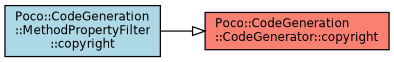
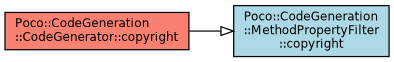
edge "Poco::CodeGeneration ::MethodPropertyFilter ::copyright" -> "Poco::CodeGeneration ::CodeGenerator::copyright": reversed
